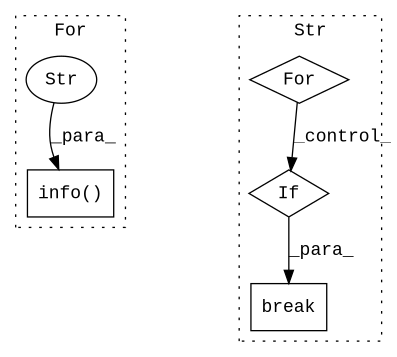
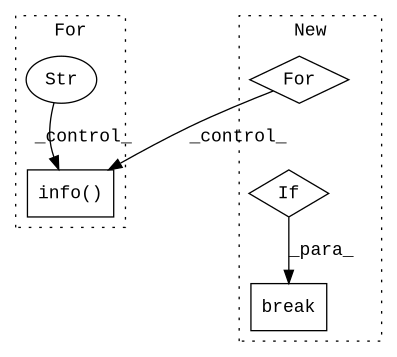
cluster "Str": label "Str" -> "New"
edge "For" -> "If": now "For" -> "info()"
edge "Str" -> "info()": label "_para_" -> "_control_"
